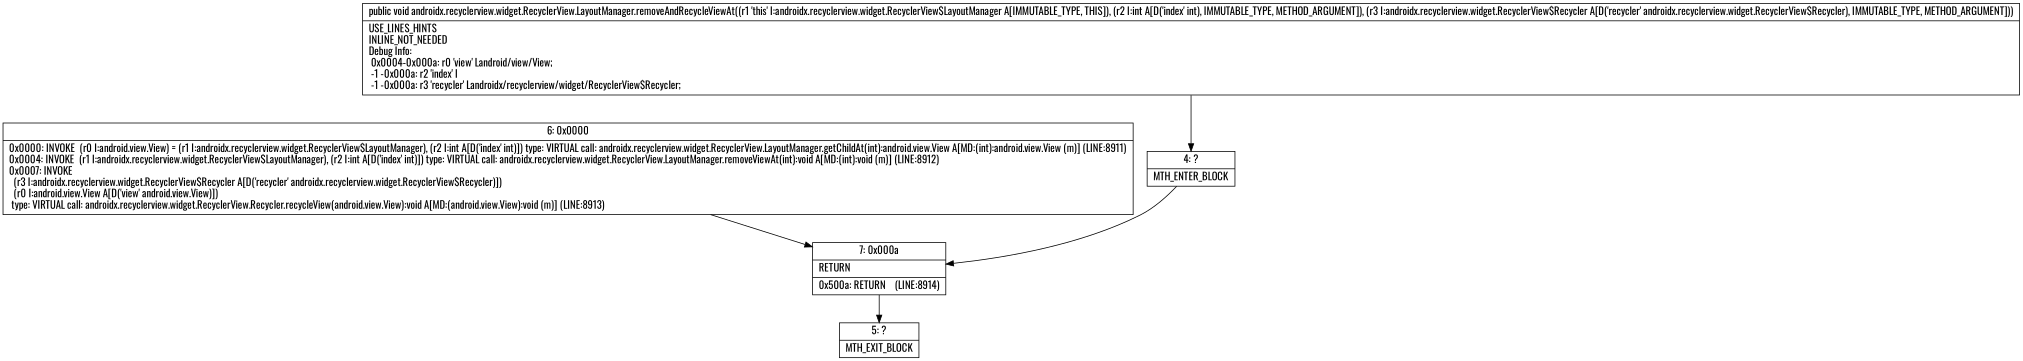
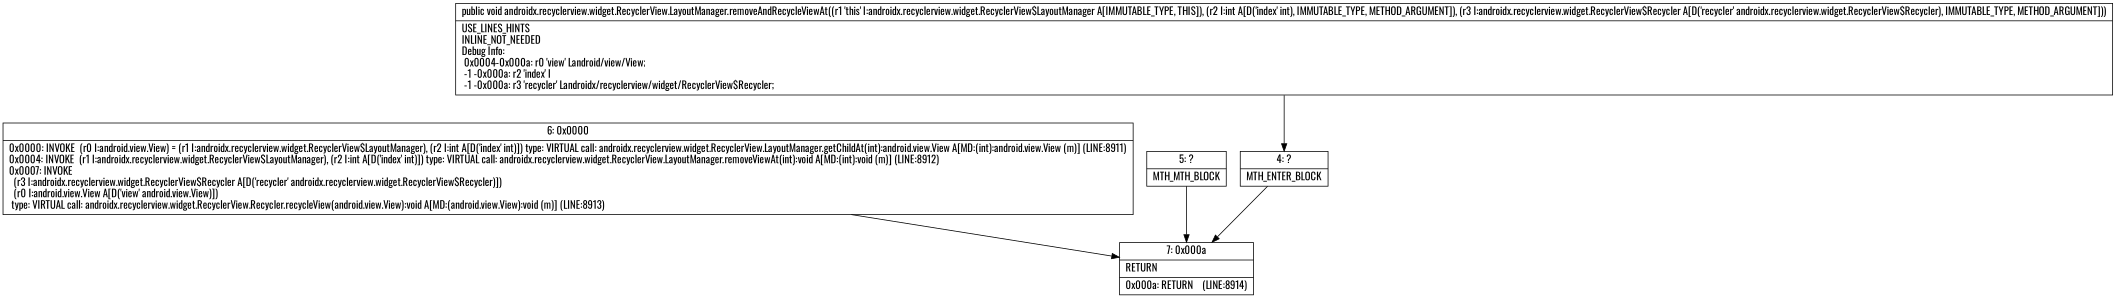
node "7: 0x000a": text "0x500a: RETURN    (LINE:8914)" -> "0x000a: RETURN    (LINE:8914)"
edge "7: 0x000a" -> "5: ?": reversed
node "5: ?": text "MTH_EXIT_BLOCK" -> "MTH_MTH_BLOCK"
